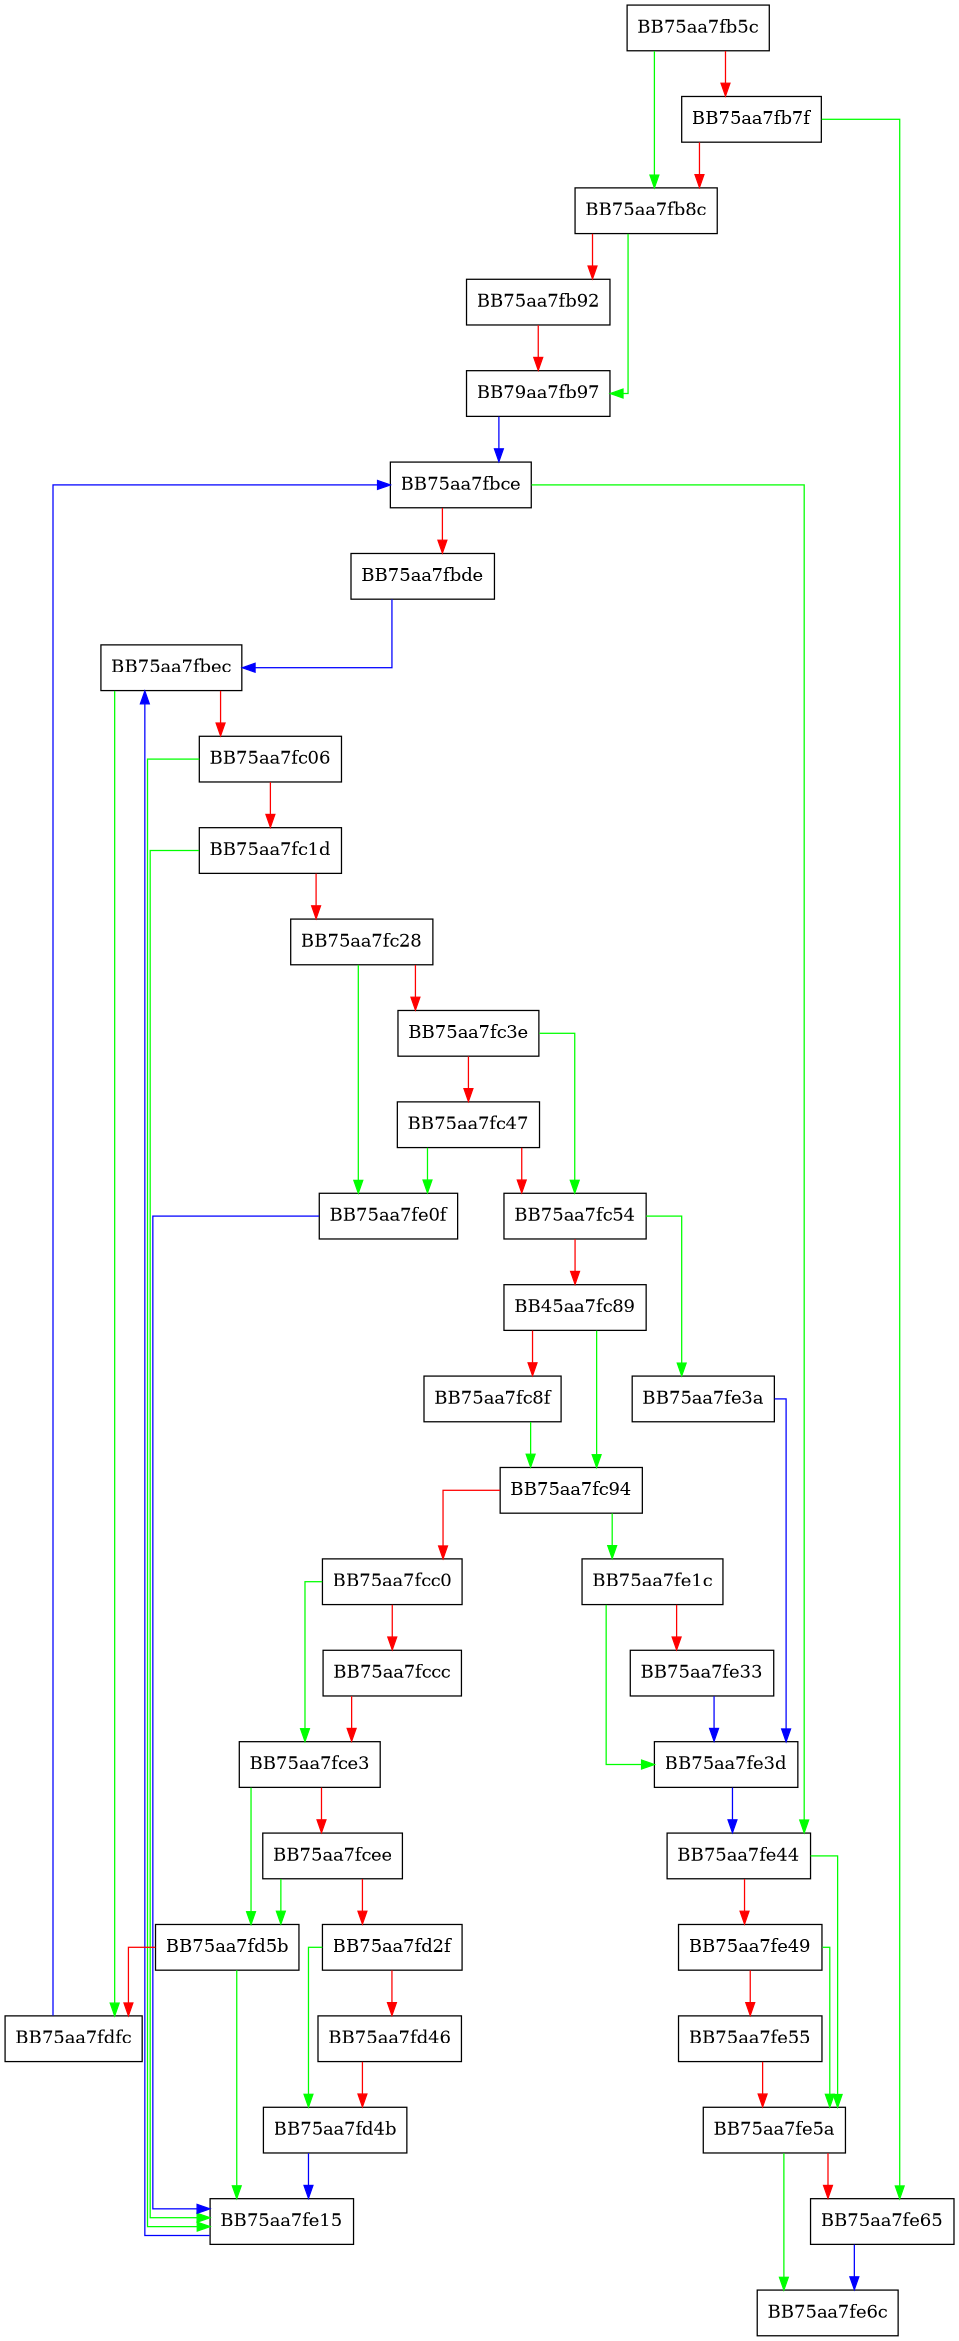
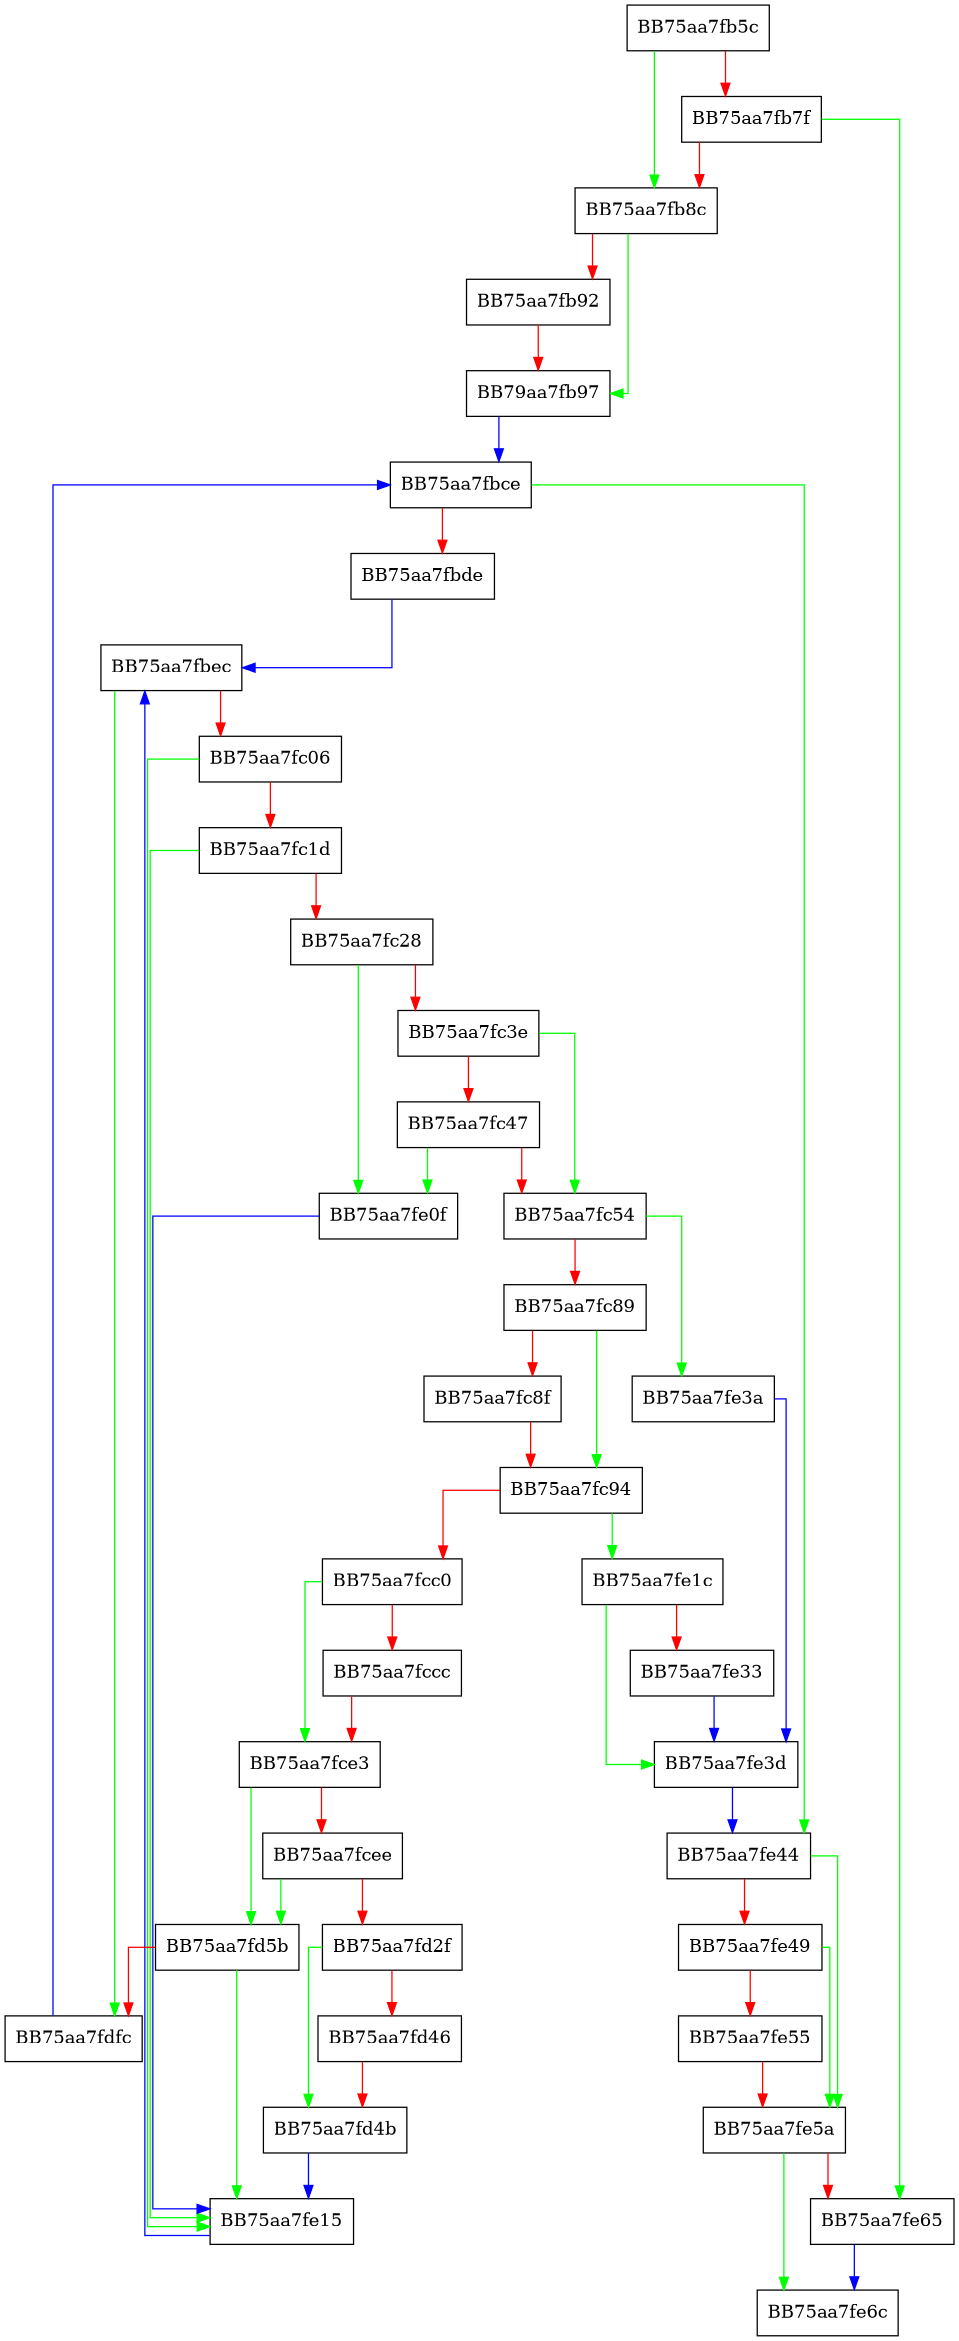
node "BB45aa7fc89": label "BB45aa7fc89" -> "BB75aa7fc89"
edge "BB75aa7fc8f" -> "BB75aa7fc94": color green -> red
